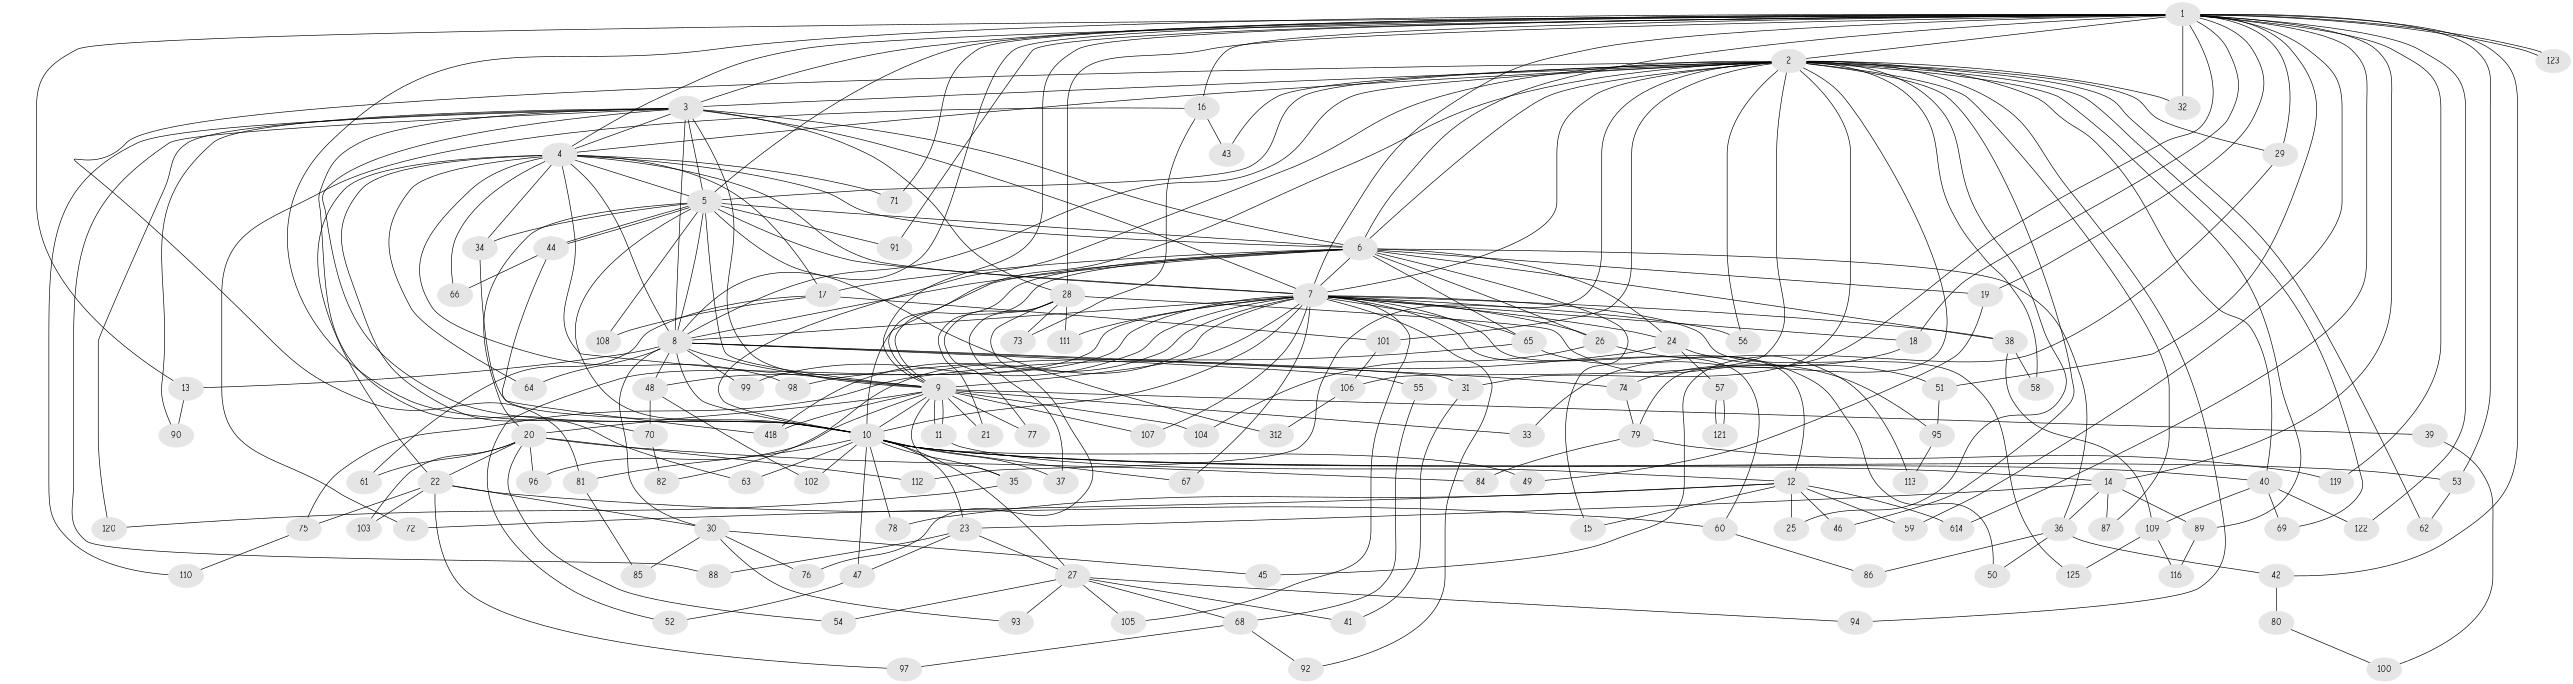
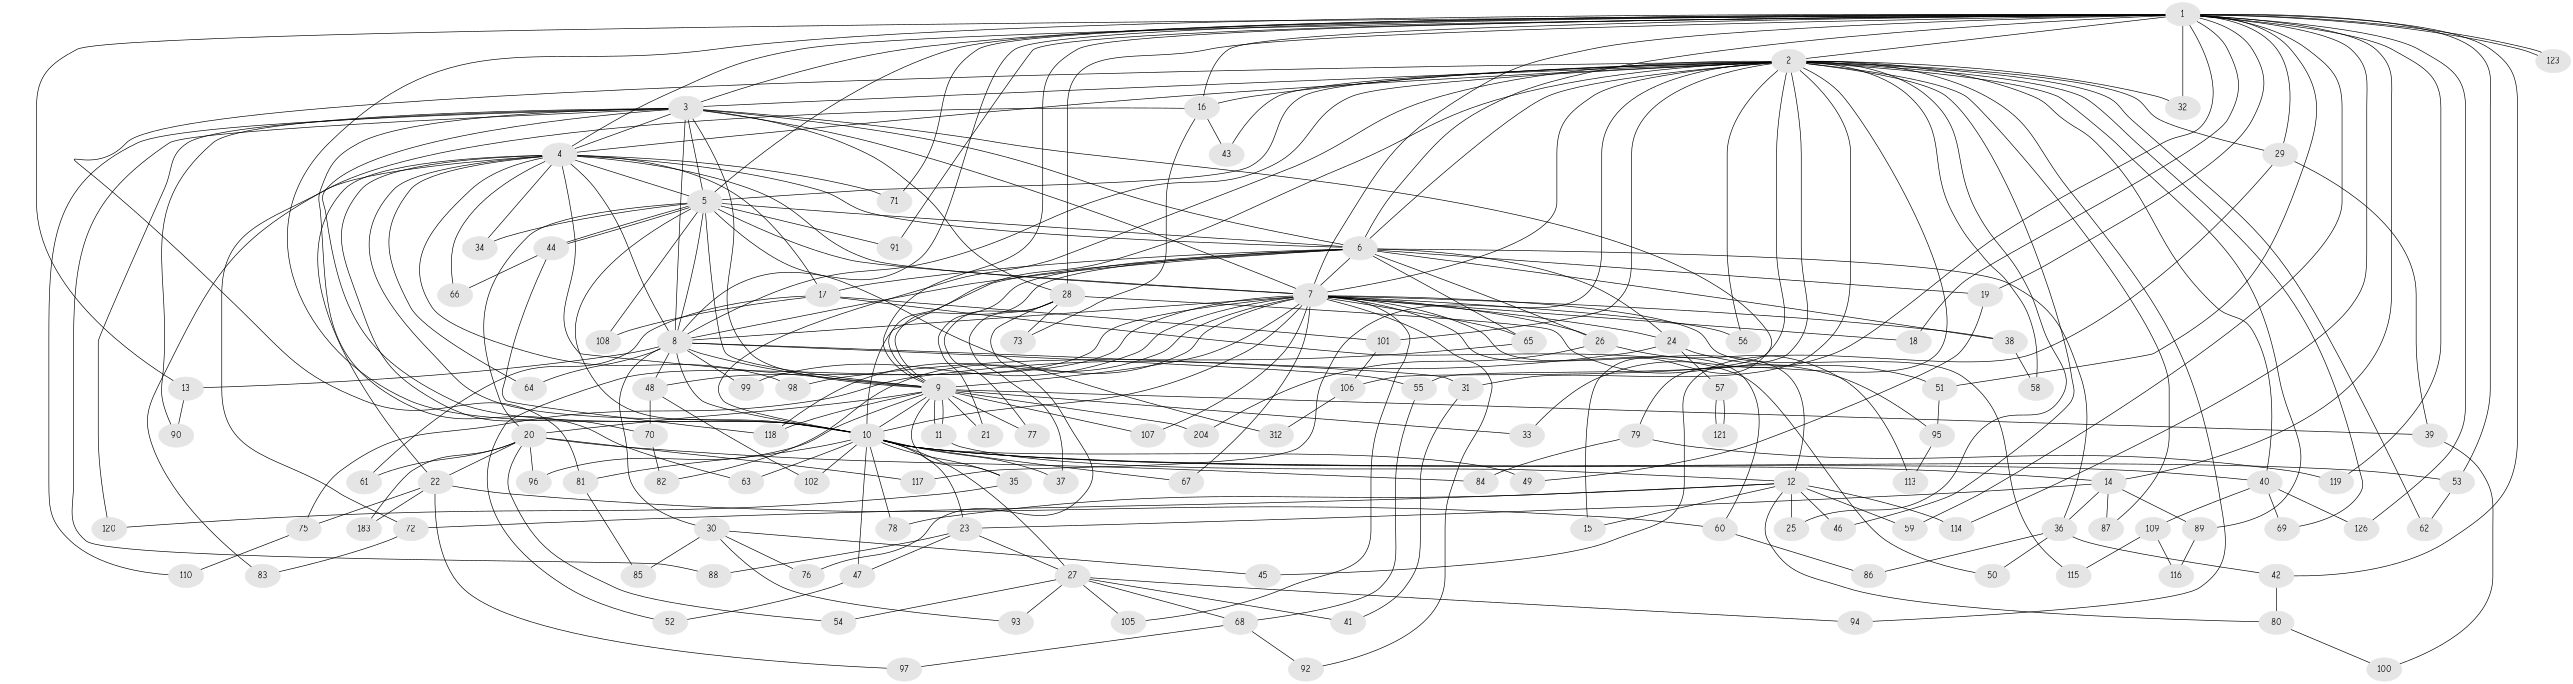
edge "2" -- "16": added
edge "29" -- "39": added
edge "6" -- "15": now "3" -- "15"
node "111": removed
edge "2" -- "55": added
edge "65" -- "50": now "17" -- "50"
node "74": removed
edge "34" -- "10": now "4" -- "10"
node "418": label "418" -> "118"
node "104": label "104" -> "204"
edge "38" -- "109": removed
node "112": label "112" -> "117"
edge "22" -- "30": removed
node "103": label "103" -> "183"
node "614": label "614" -> "114"
node "122": label "122" -> "126"
node "83": added
node "125": label "125" -> "115"
edge "12" -- "80": added
